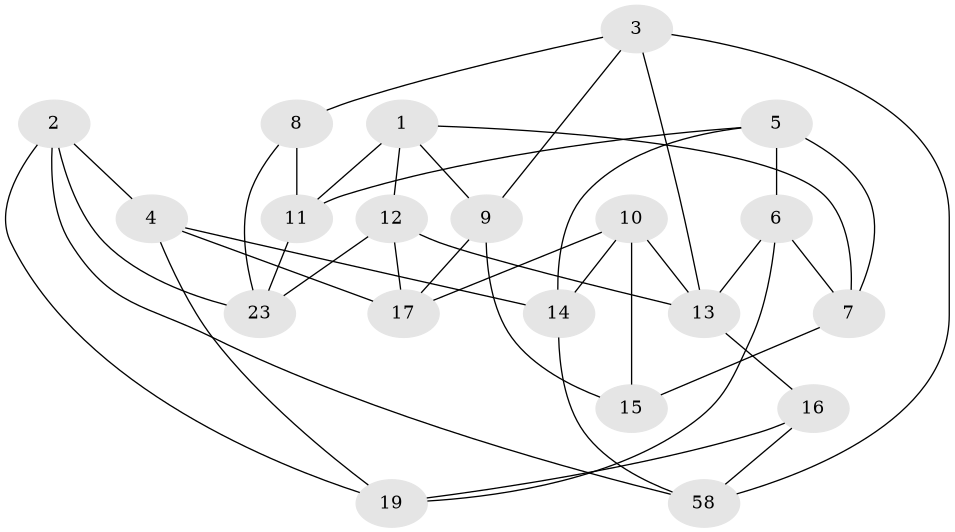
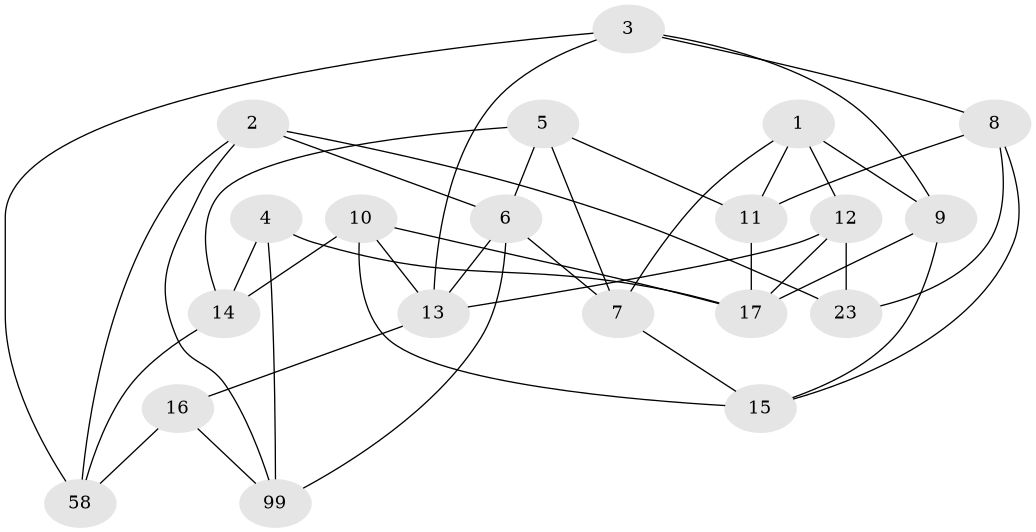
edge "2" -- "4": now "2" -- "6"
edge "11" -- "23": now "11" -- "17"
edge "8" -- "15": added
node "19": label "19" -> "99"
